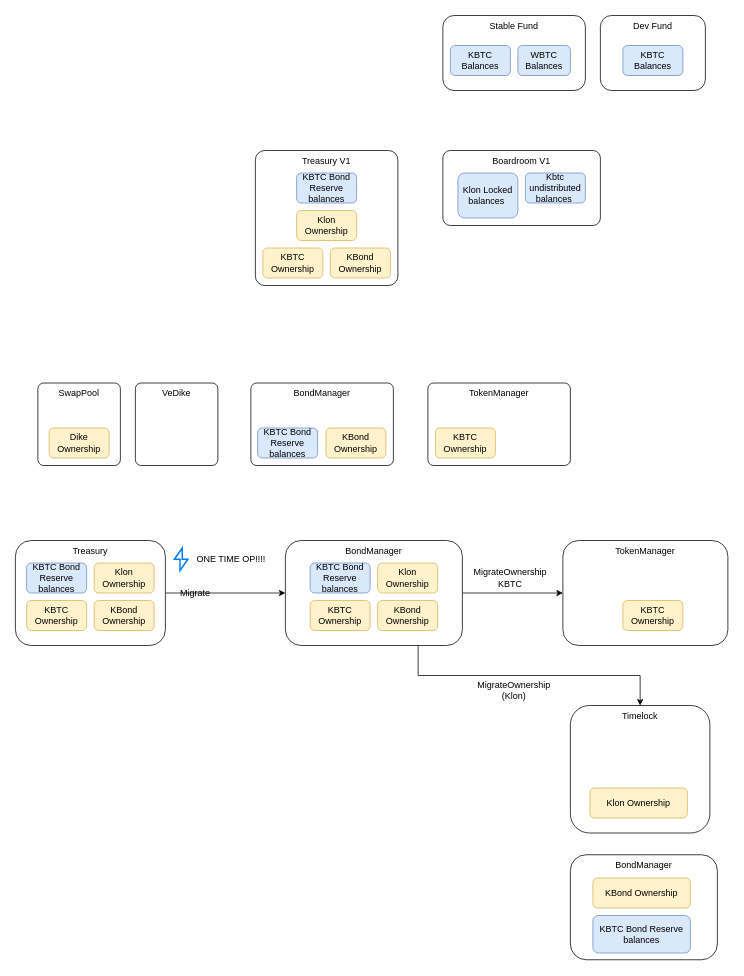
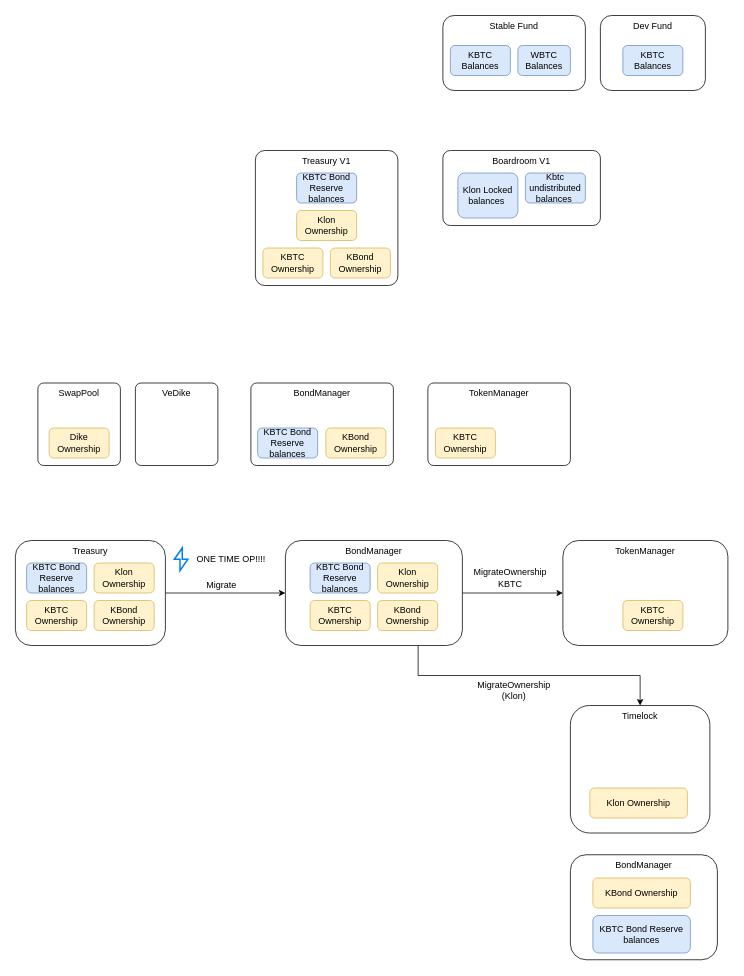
node "Migrate": moved (195, 593) -> (222, 585)
